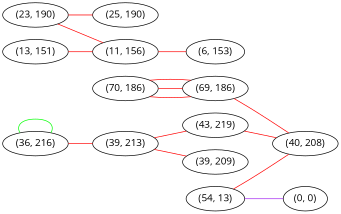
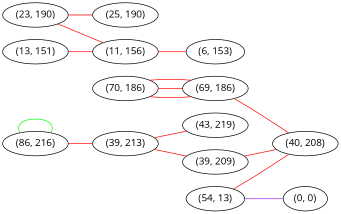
edge "(43, 219)" -- "(40, 208)": now "(39, 209)" -- "(40, 208)"
node "(36, 216)": label "(36, 216)" -> "(86, 216)"
